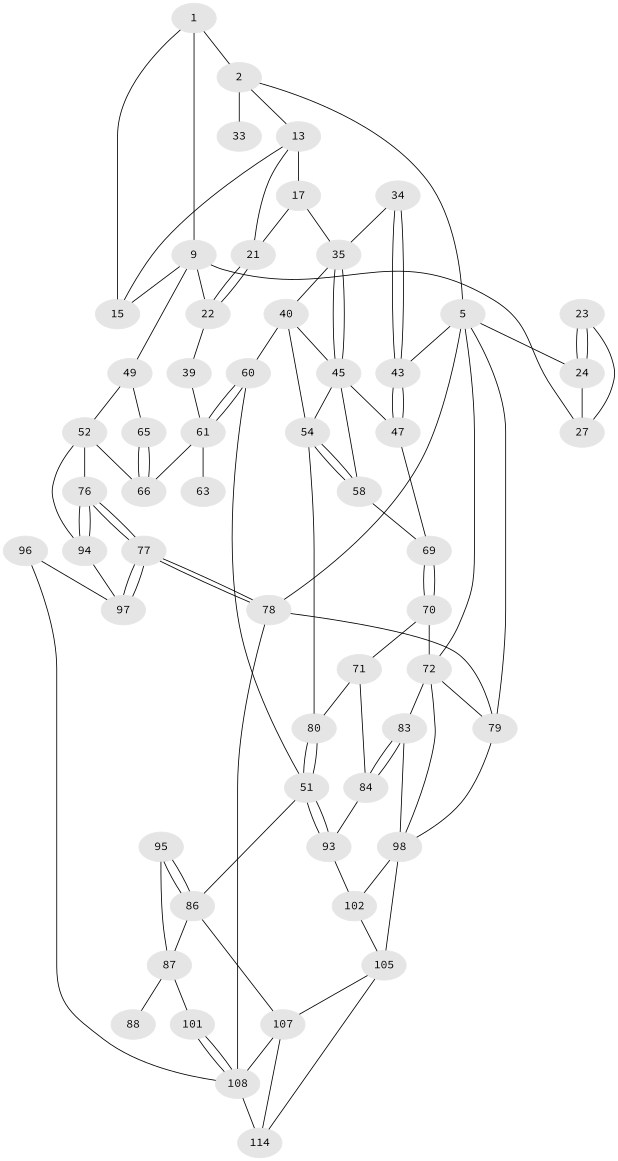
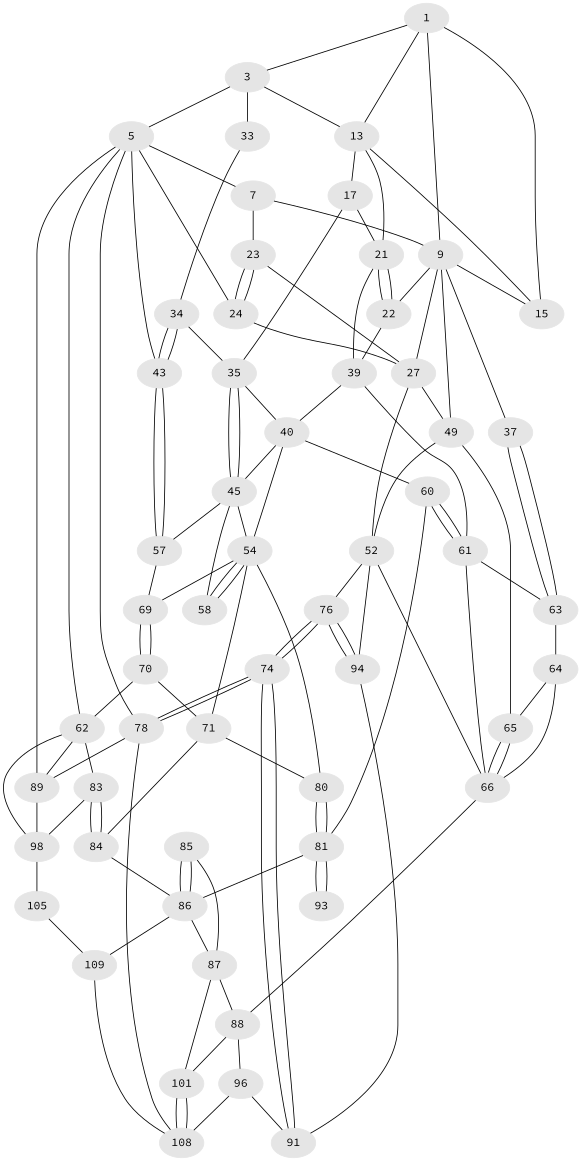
node "2": label "2" -> "3"
edge "1" -- "13": added
node "7": added
edge "33" -- "34": added
edge "21" -- "39": added
edge "39" -- "40": added
edge "27" -- "49": added
node "47": label "47" -> "57"
node "37": added
edge "27" -- "52": added
edge "58" -- "69": now "54" -- "69"
node "77": label "77" -> "74"
node "97": label "97" -> "91"
edge "54" -- "71": added
node "72": label "72" -> "62"
node "64": added
node "79": label "79" -> "89"
node "51": label "51" -> "81"
edge "84" -- "93": now "84" -- "86"
node "95": label "95" -> "85"
node "102": removed
edge "66" -- "88": added
node "107": label "107" -> "109"
edge "88" -- "101": added
edge "88" -- "96": added
node "114": removed
